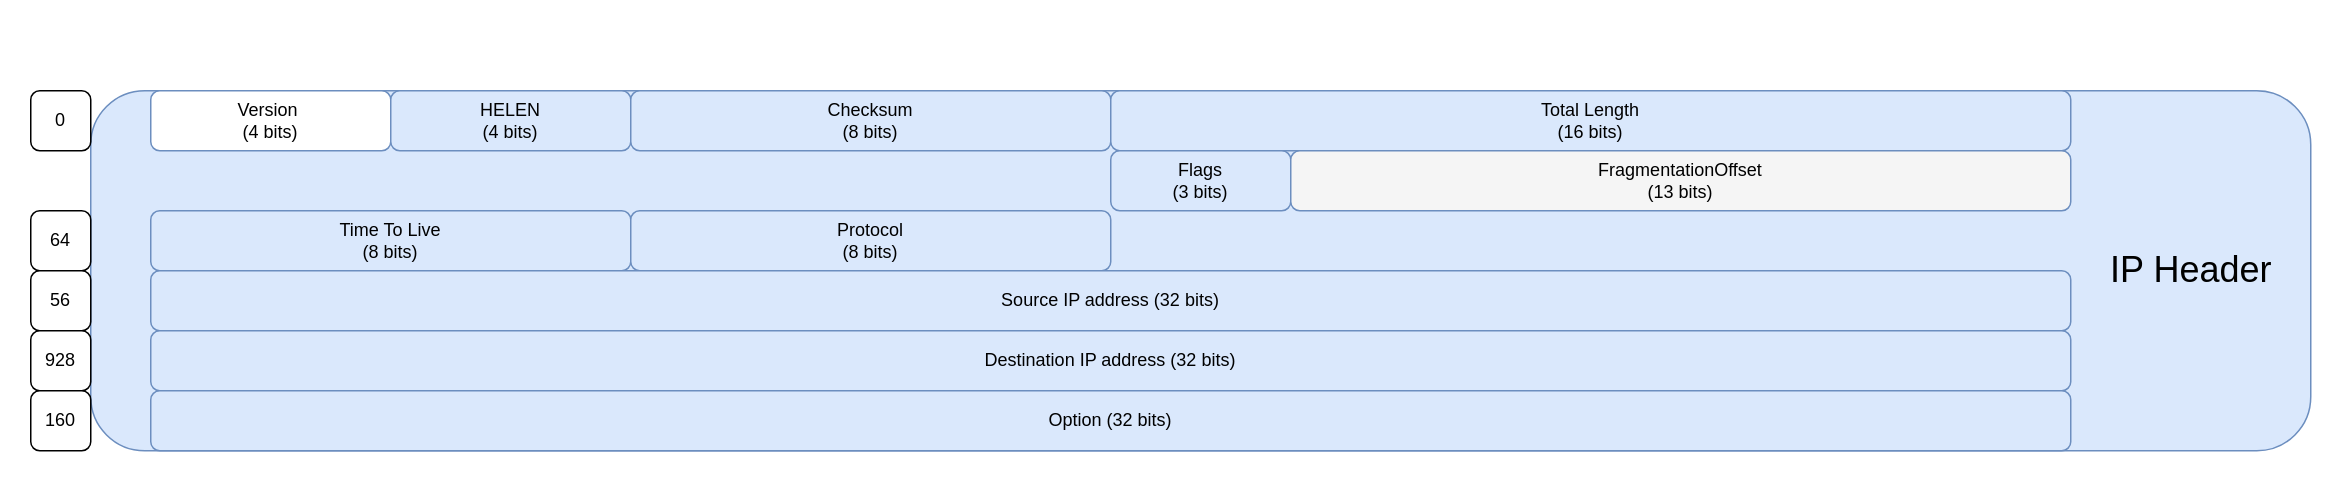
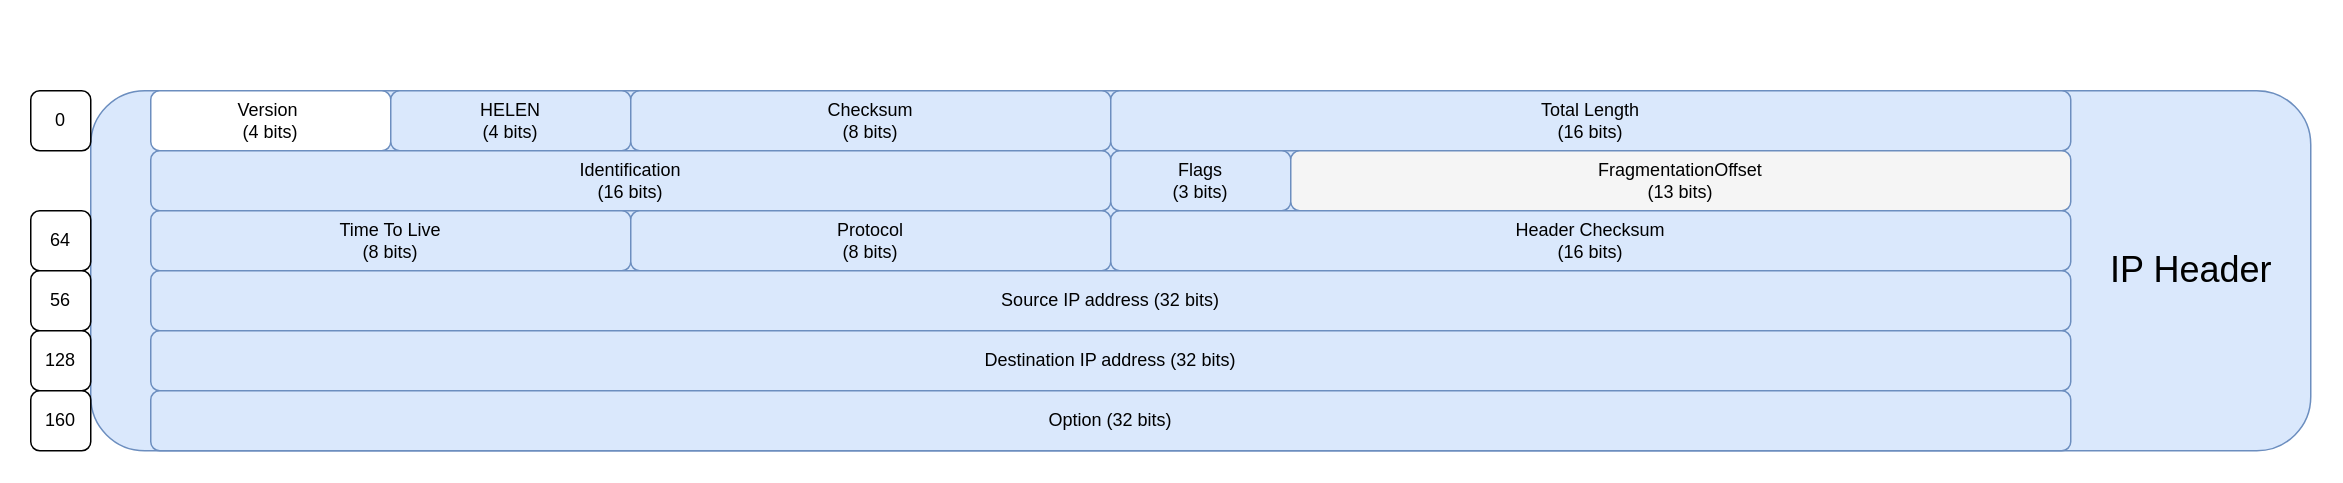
node "Identification (16 bits)": added
node "Header Checksum (16 bits)": added
node "928": label "928" -> "128"
